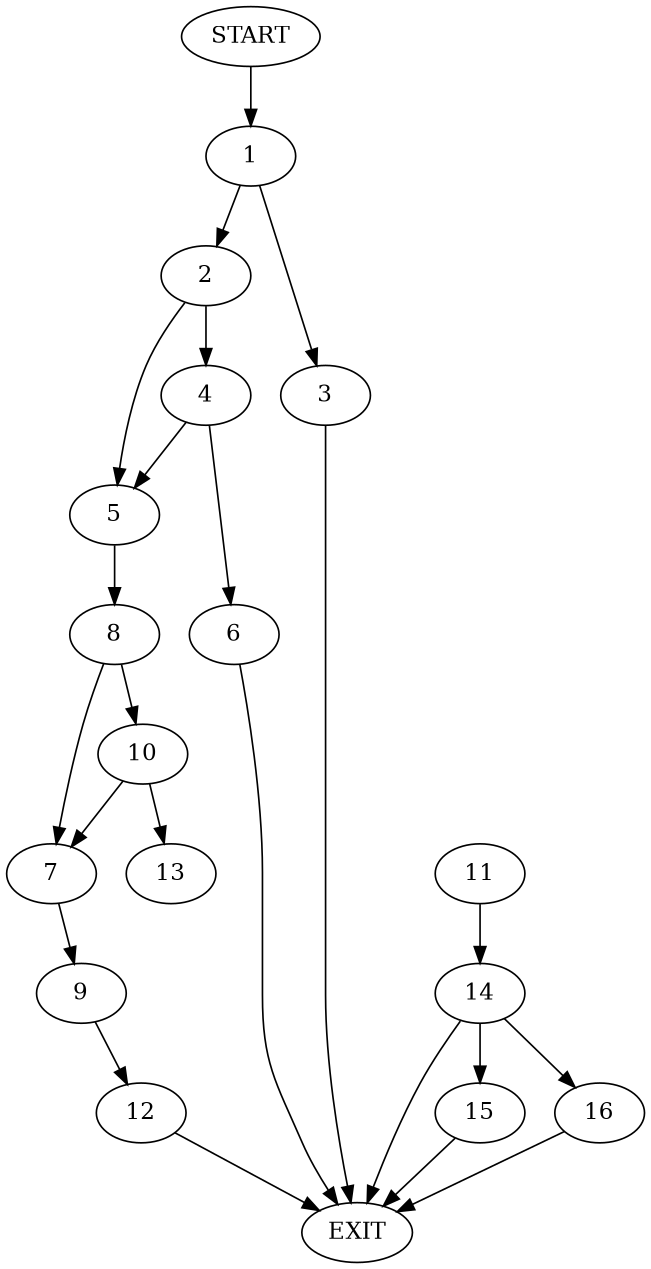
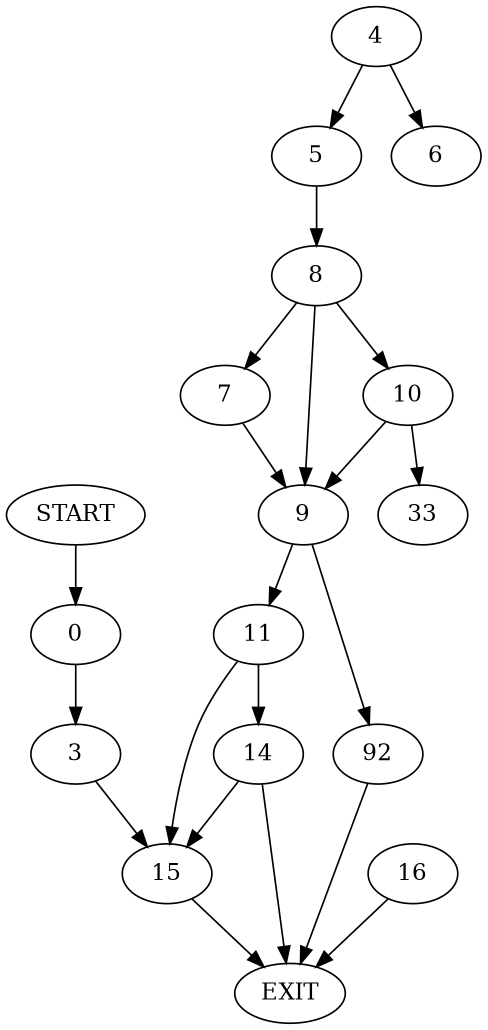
node "1": label "1" -> "0"
node "2": removed
edge "8" -> "9": added
edge "9" -> "11": added
edge "11" -> "15": added
edge "3" -> "EXIT": now "3" -> "15"
edge "10" -> "7": now "10" -> "9"
node "13": label "13" -> "33"
edge "6" -> "EXIT": removed
edge "14" -> "16": removed
node "12": label "12" -> "92"
